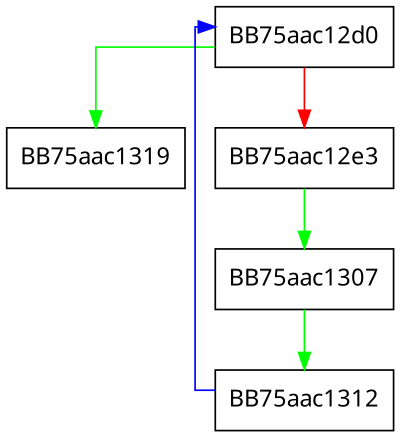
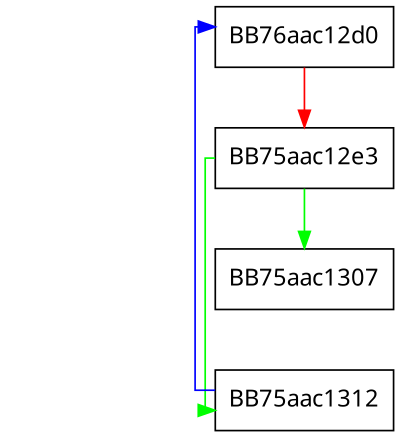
node "BB75aac12d0": label "BB75aac12d0" -> "BB76aac12d0"
node "BB75aac1319": removed
edge "BB75aac1307" -> "BB75aac1312": now "BB75aac12e3" -> "BB75aac1312"
